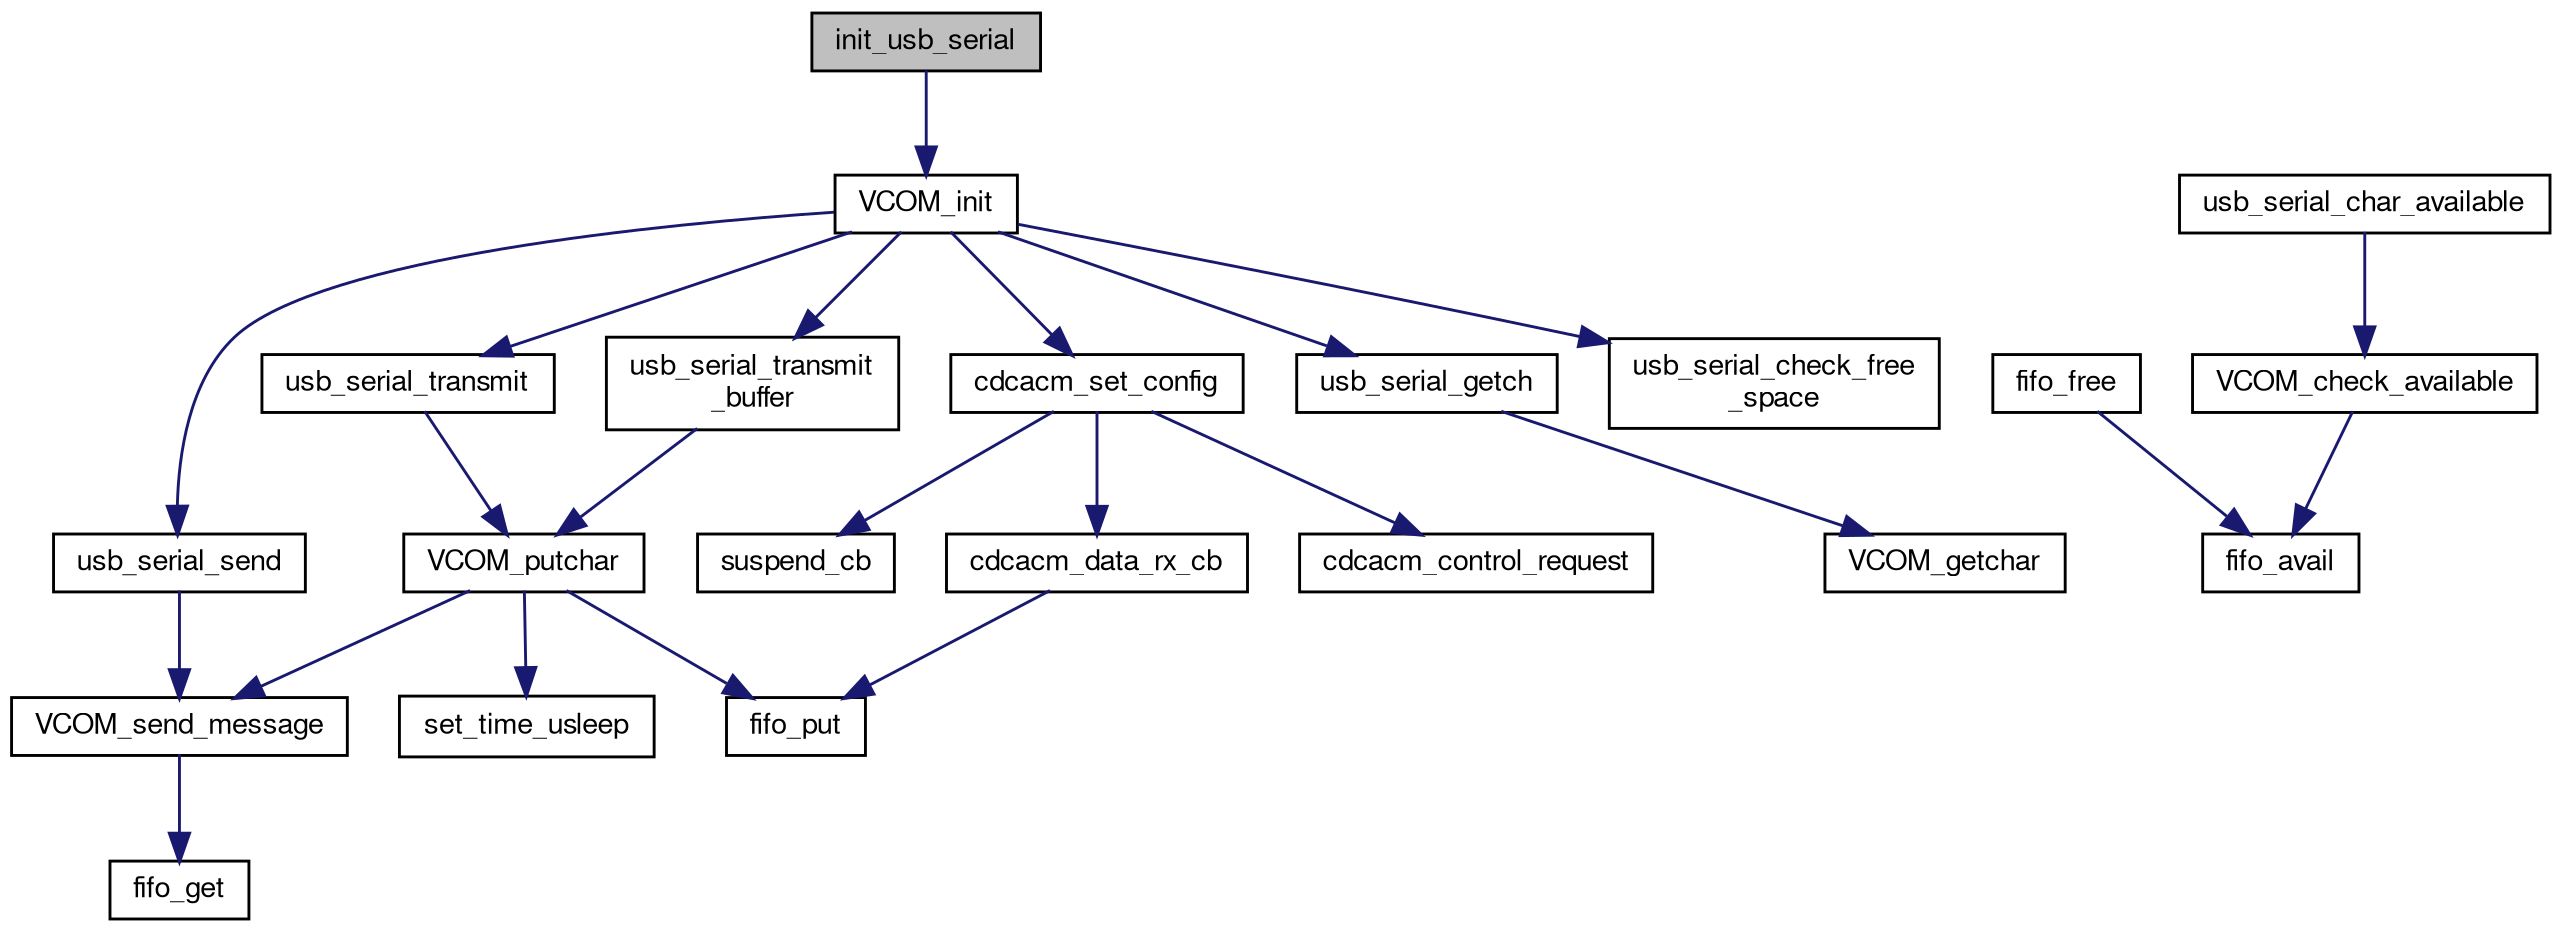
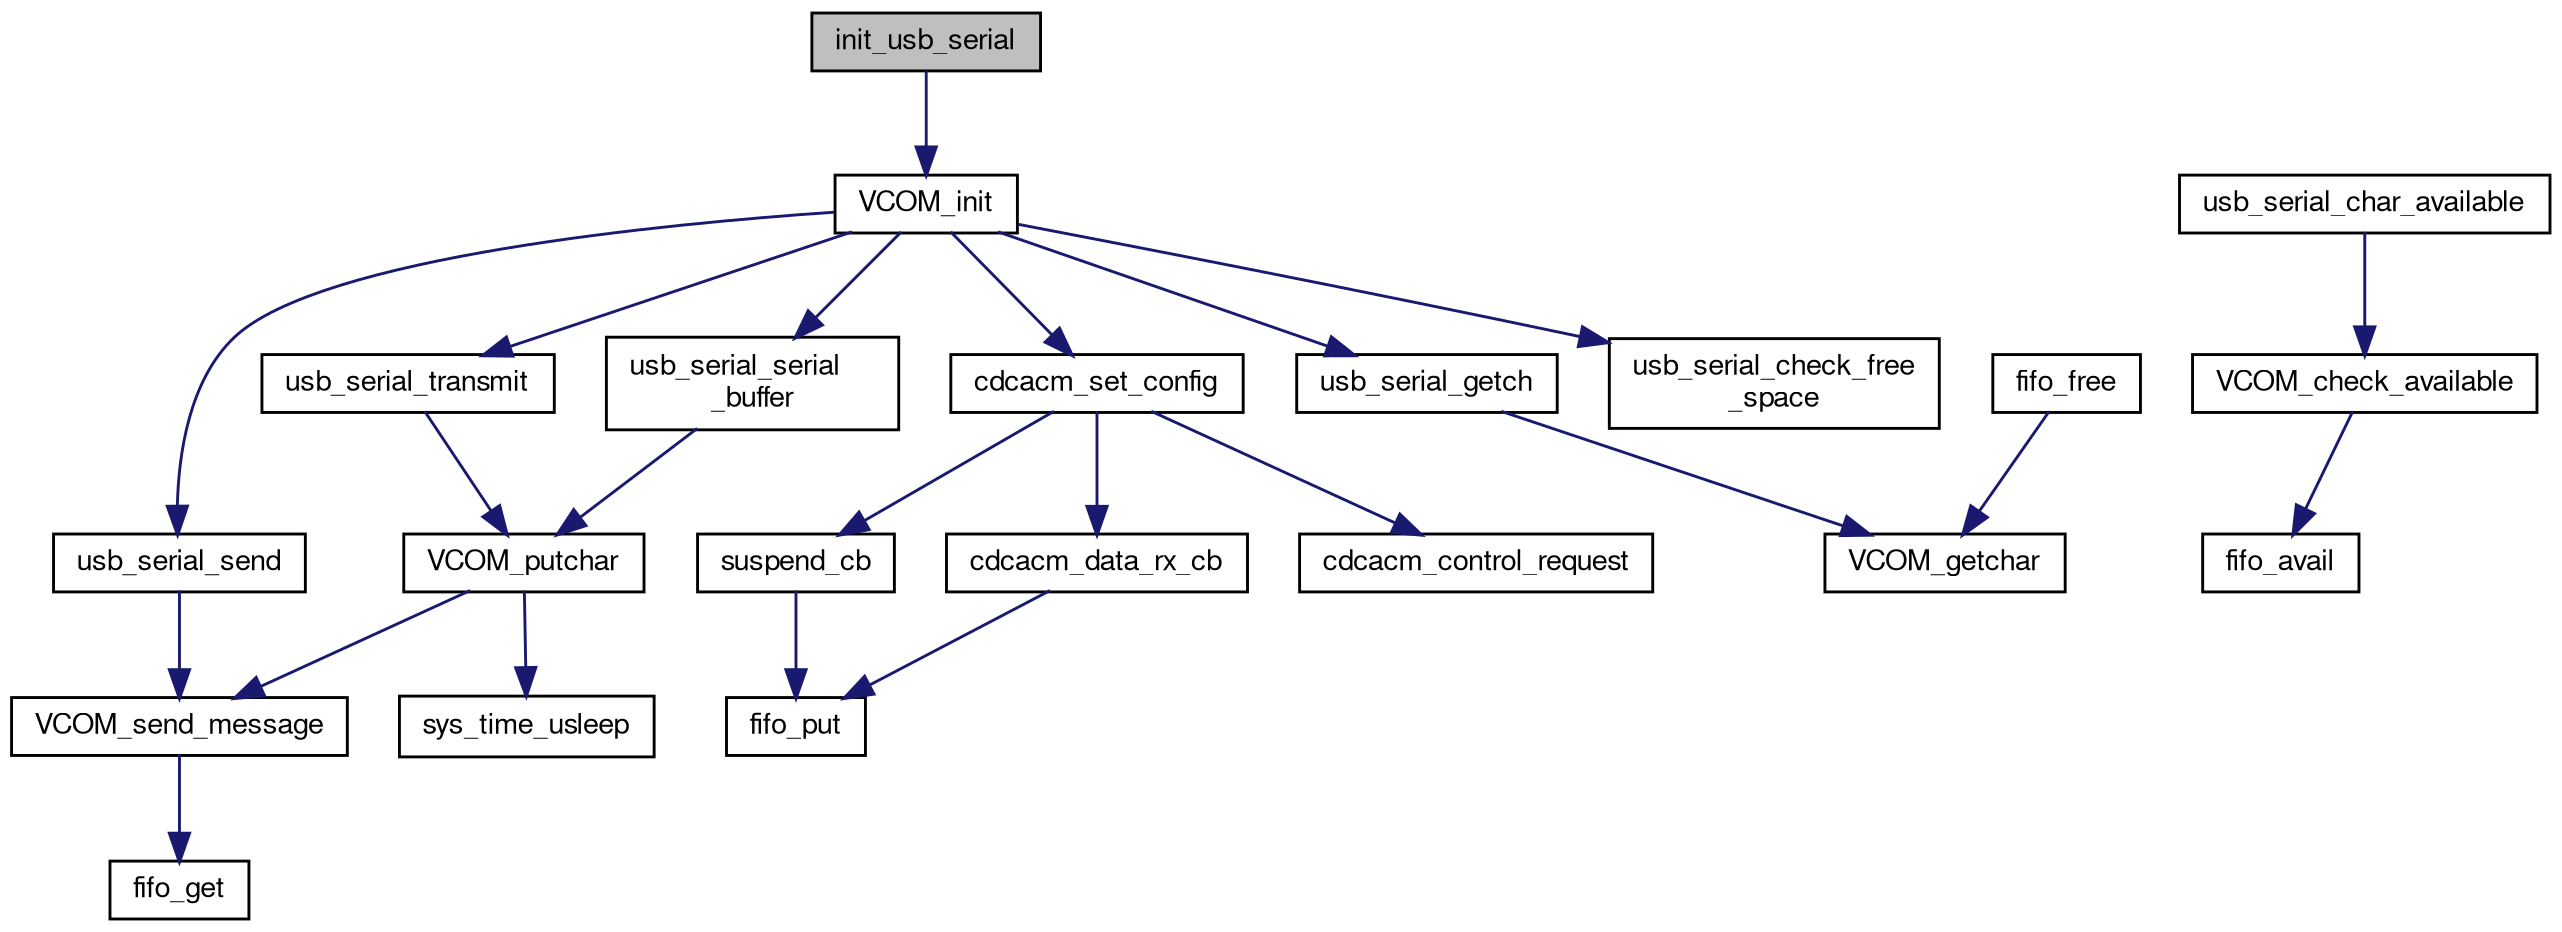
node "usb_serial_transmit _buffer": label "usb_serial_transmit _buffer" -> "usb_serial_serial _buffer"
edge "fifo_free" -> "fifo_avail": now "fifo_free" -> "VCOM_getchar"
edge "VCOM_putchar" -> "fifo_put": now "suspend_cb" -> "fifo_put"
node "set_time_usleep": label "set_time_usleep" -> "sys_time_usleep"
